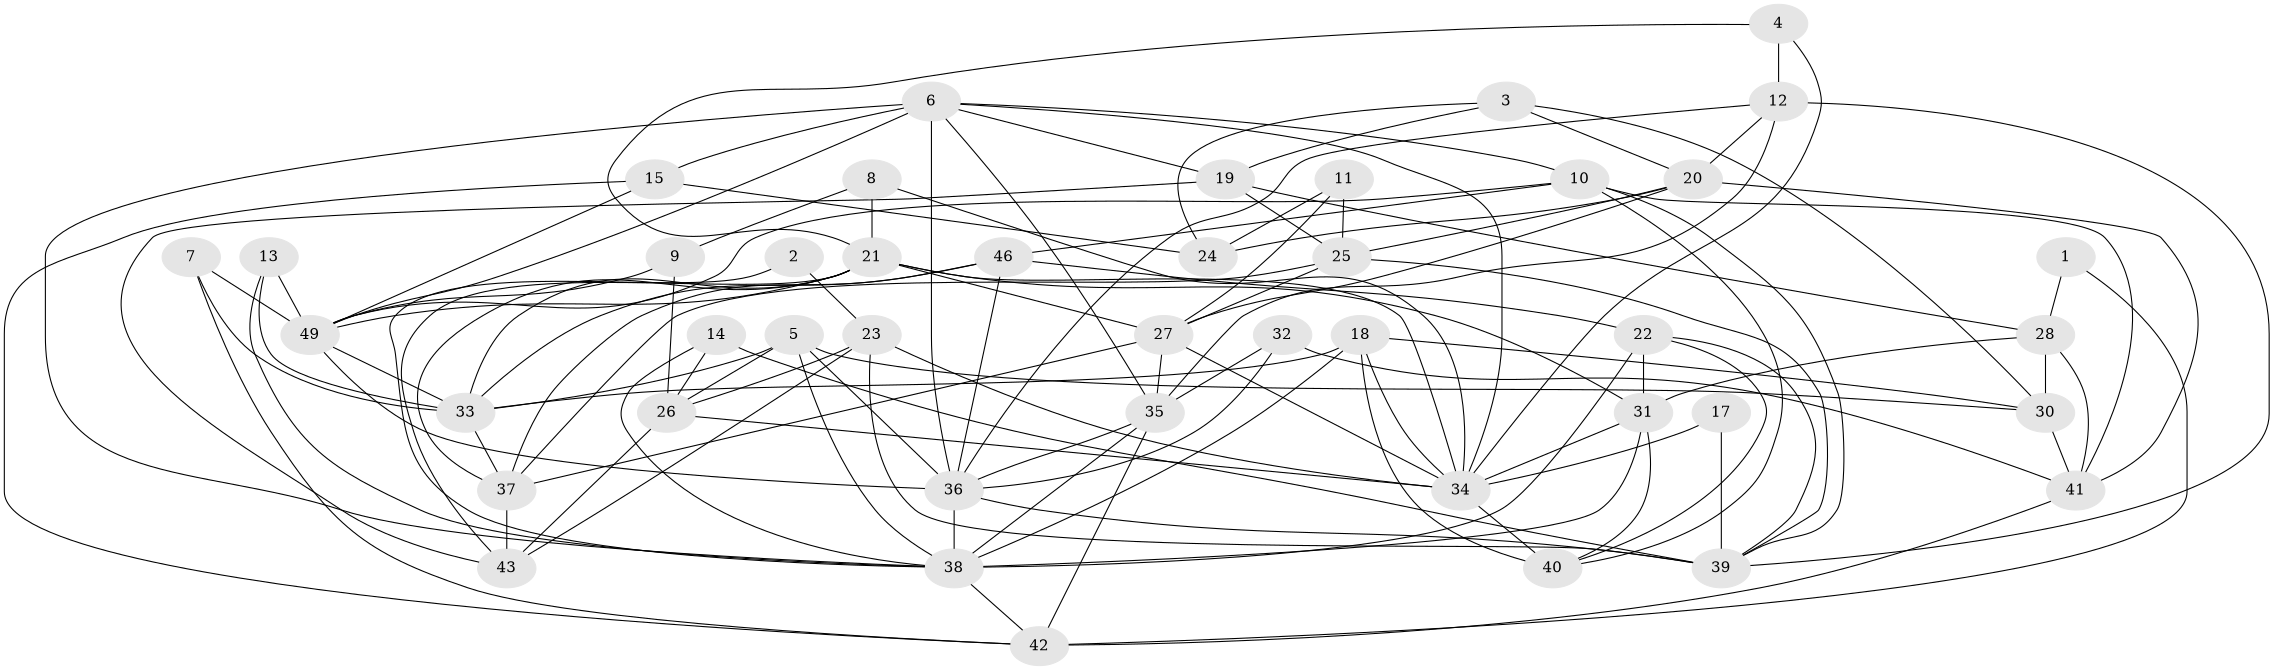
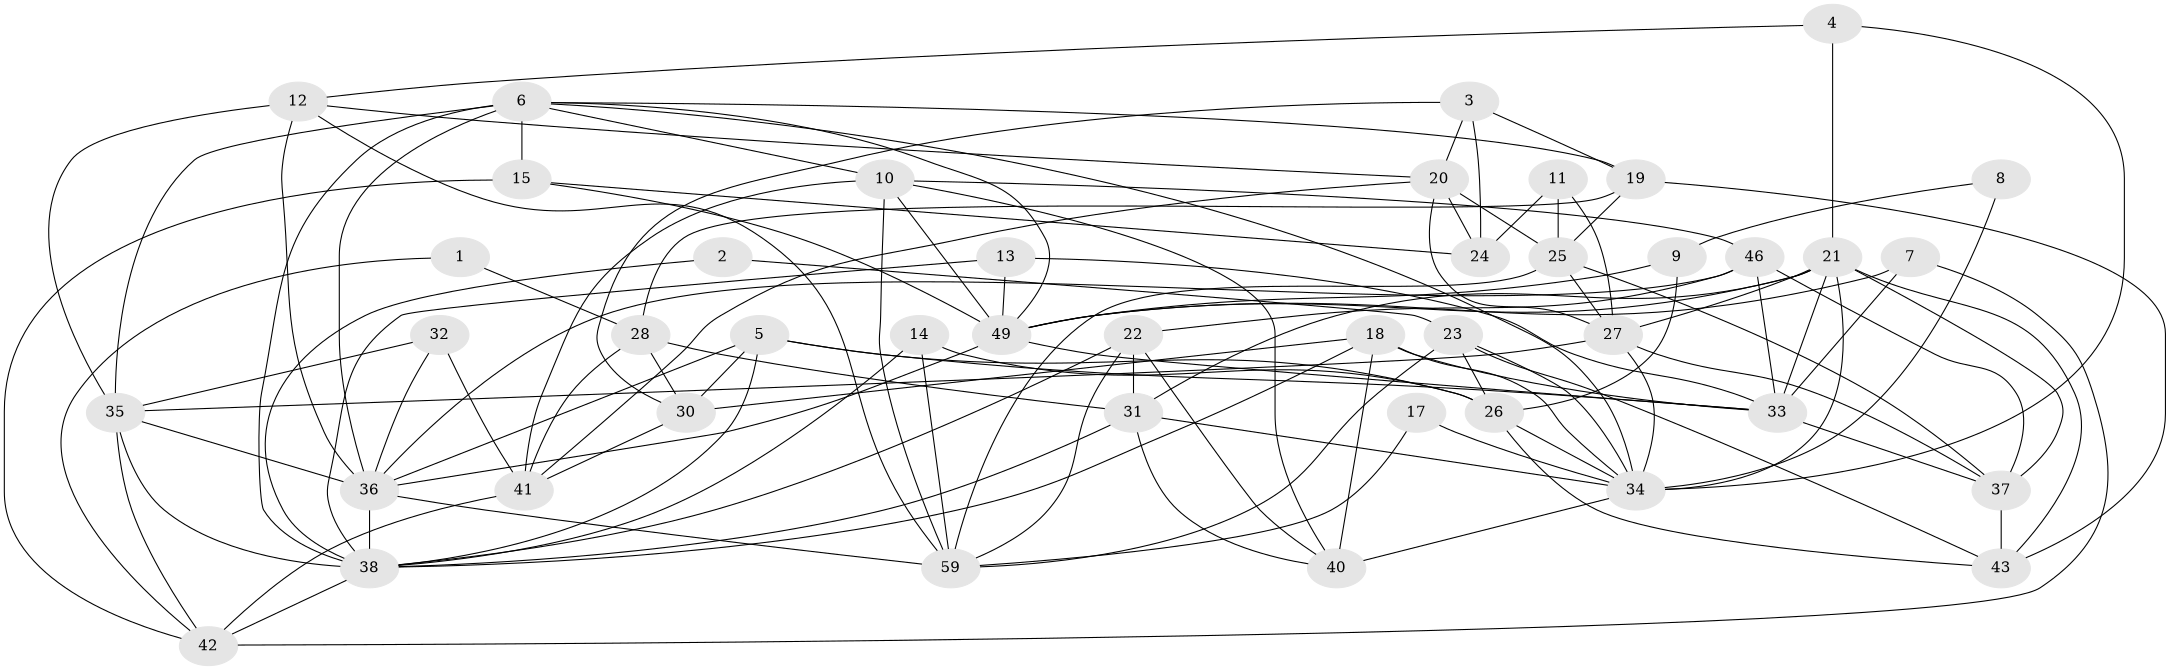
edge "8" -- "21": removed
node "39": label "39" -> "59"
